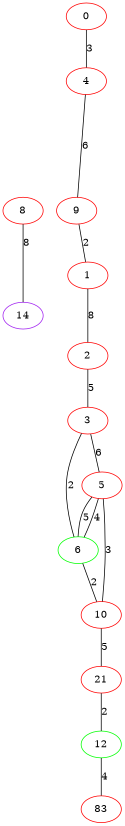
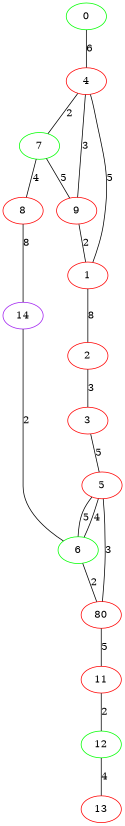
node "0": color red -> green
edge "0" -- "4": label "3" -> "6"
node "7": added
edge "4" -- "9": label "6" -> "3"
edge "4" -- "1": added, label "5"
edge "2" -- "3": label "5" -> "3"
edge "3" -- "5": label "6" -> "5"
edge "3" -- "6": now "14" -- "6"
node "10": label "10" -> "80"
node "21": label "21" -> "11"
node "83": label "83" -> "13"
